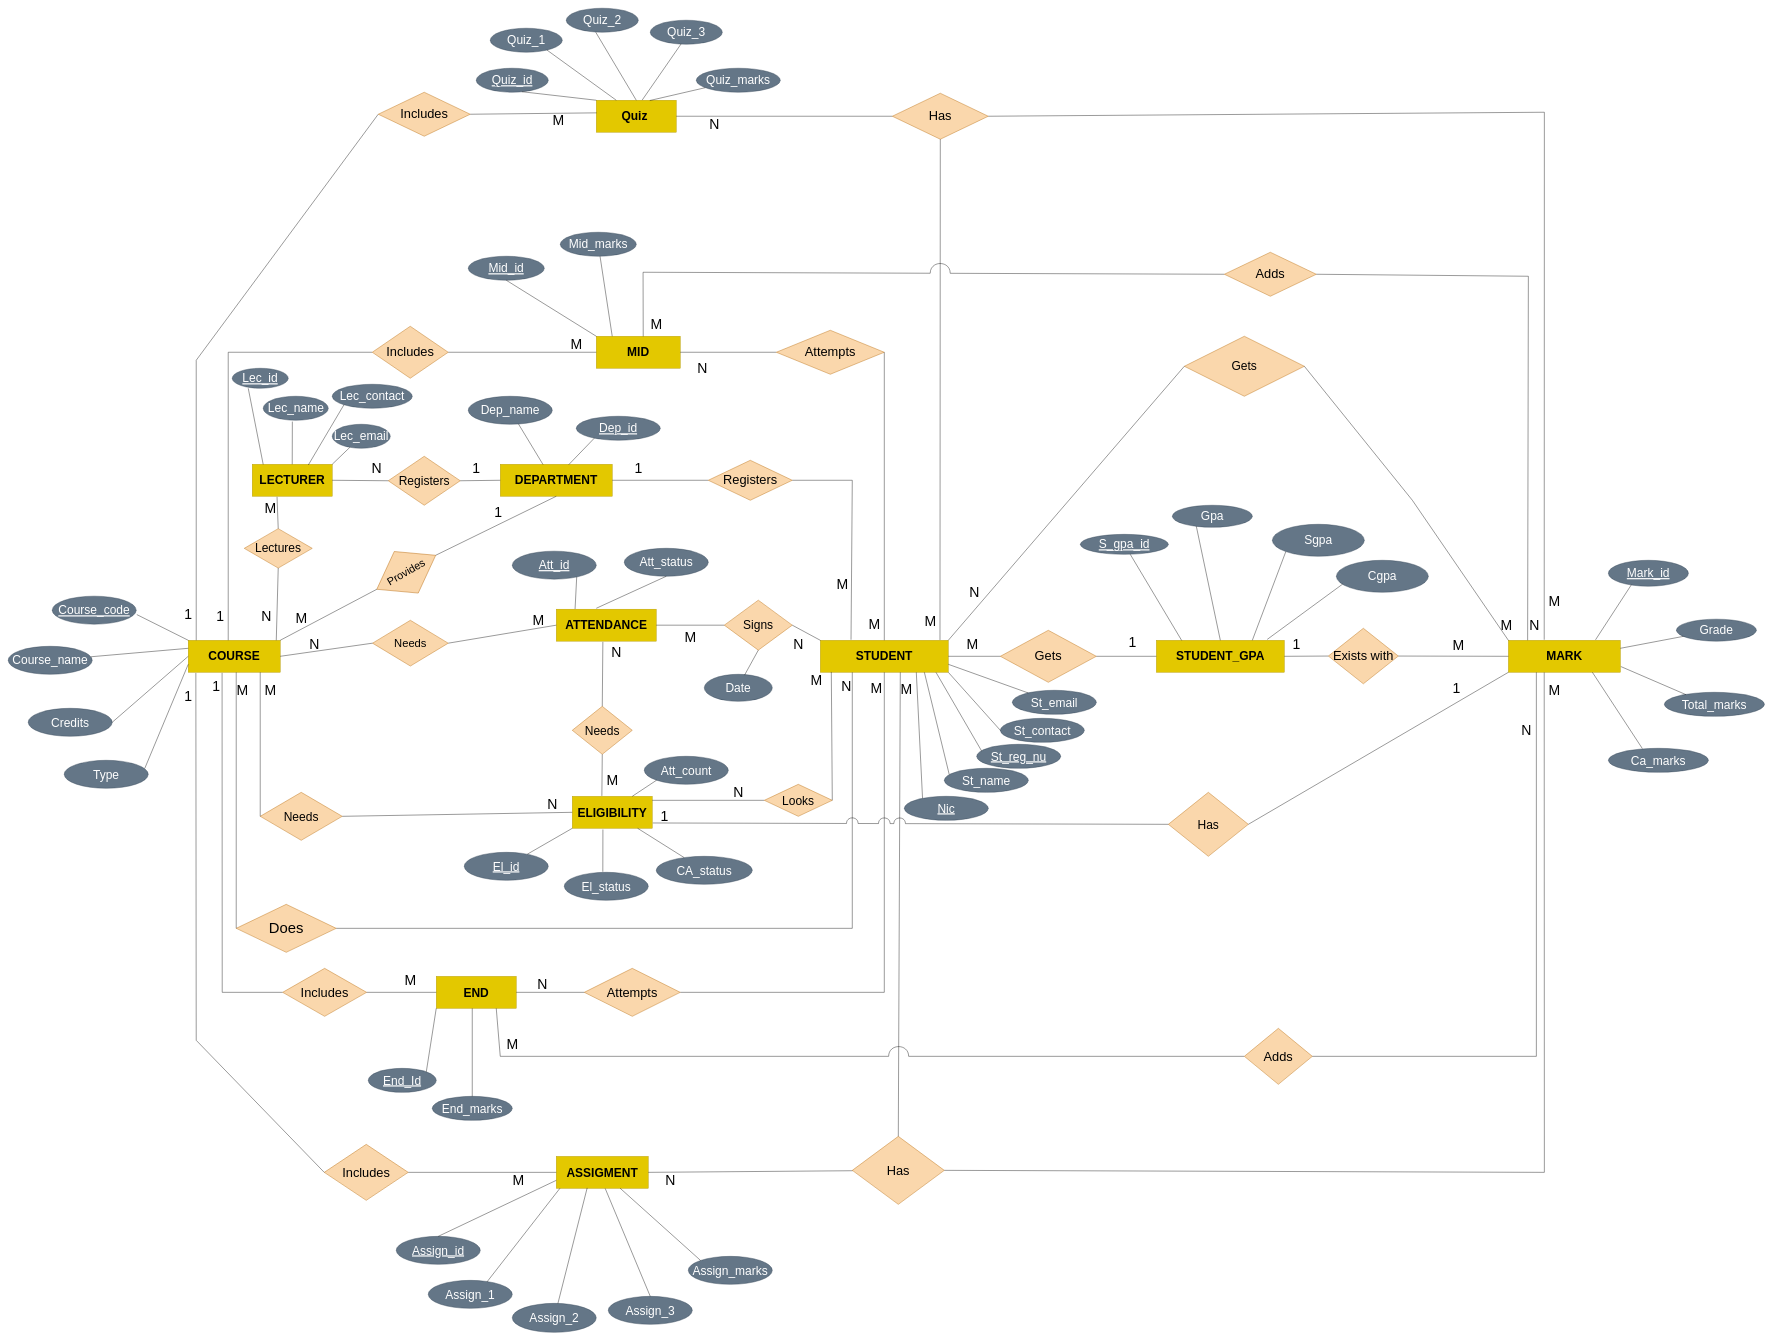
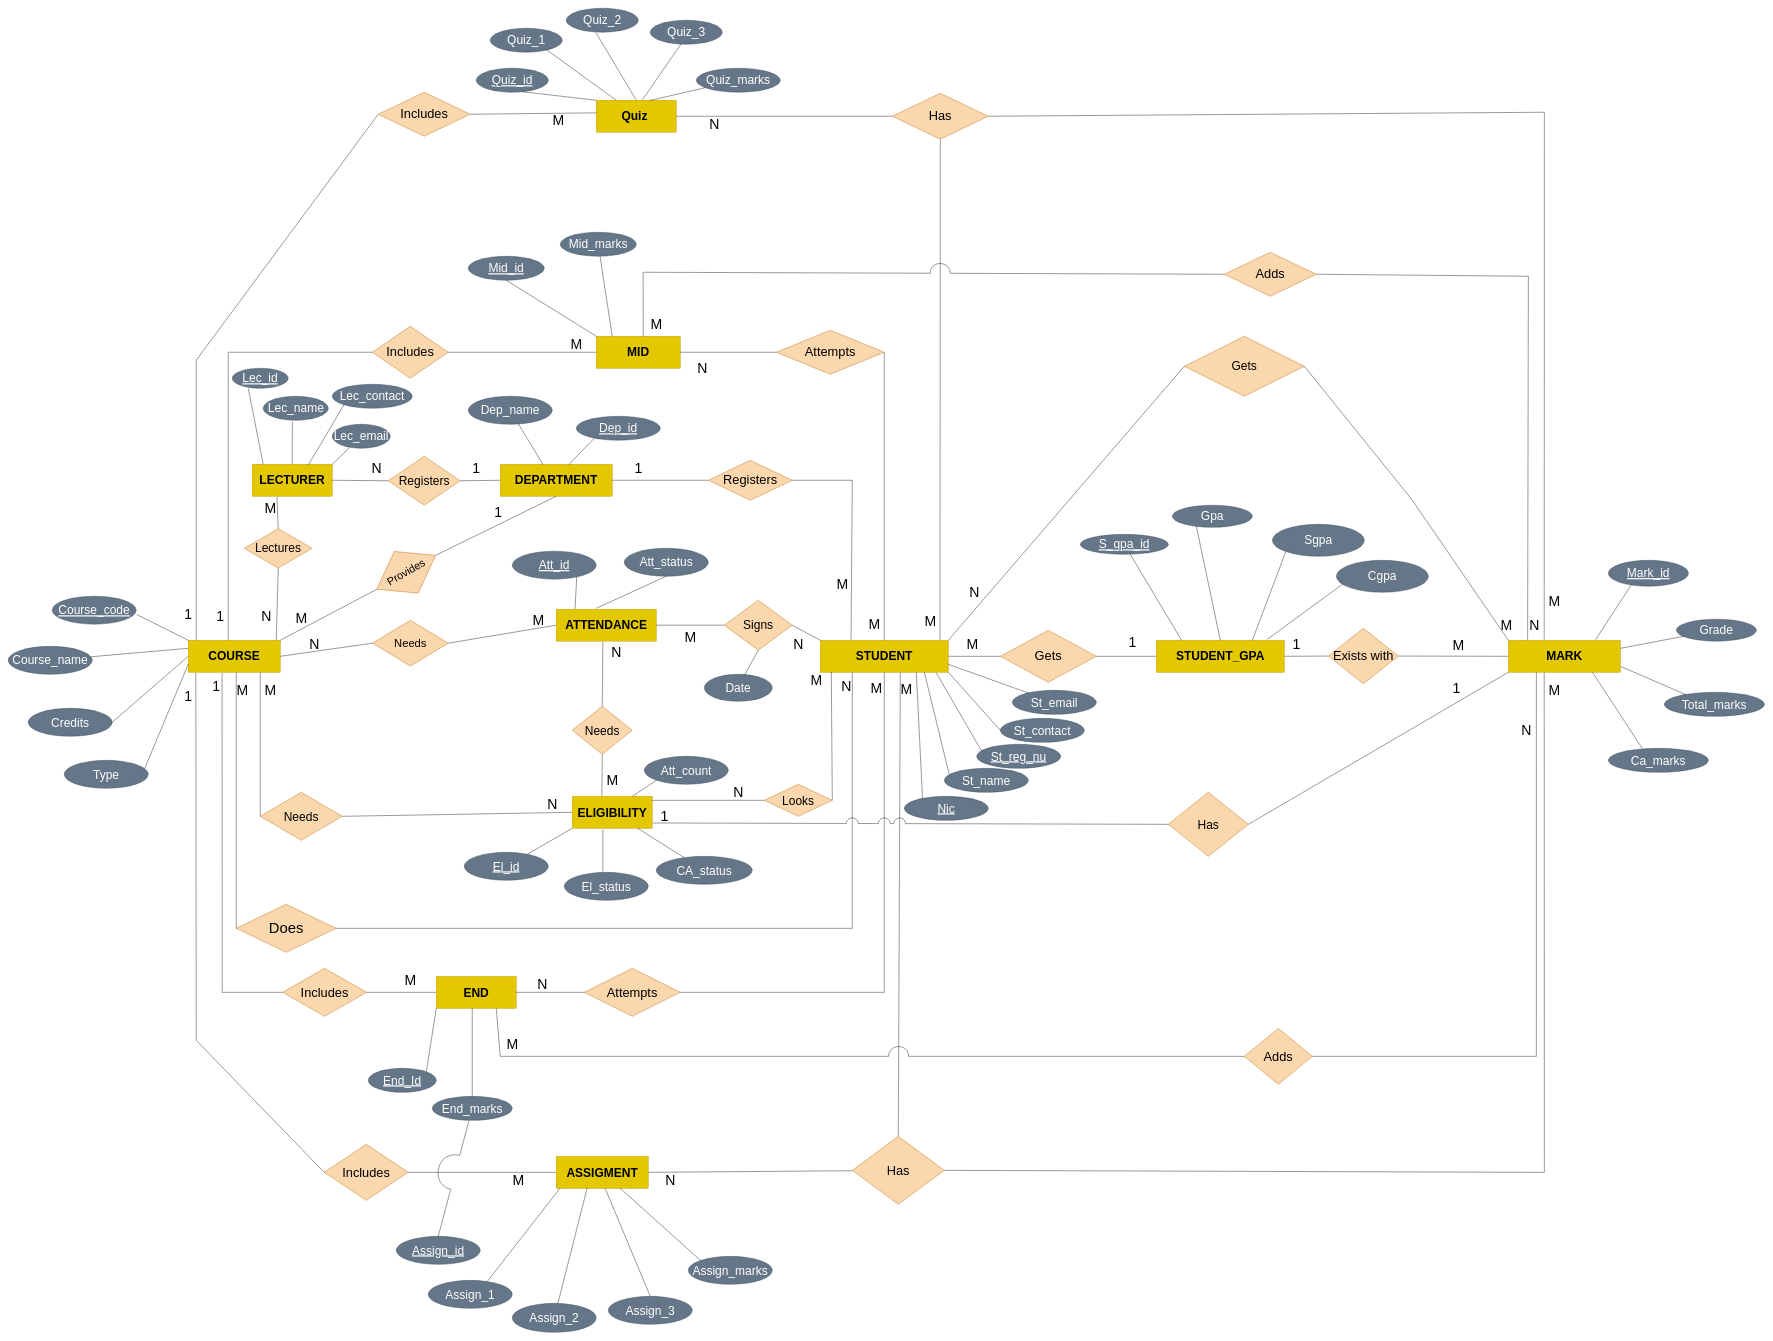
edge "ASSIGMENT" -- "Assign_id": now "End_marks" -- "Assign_id"
